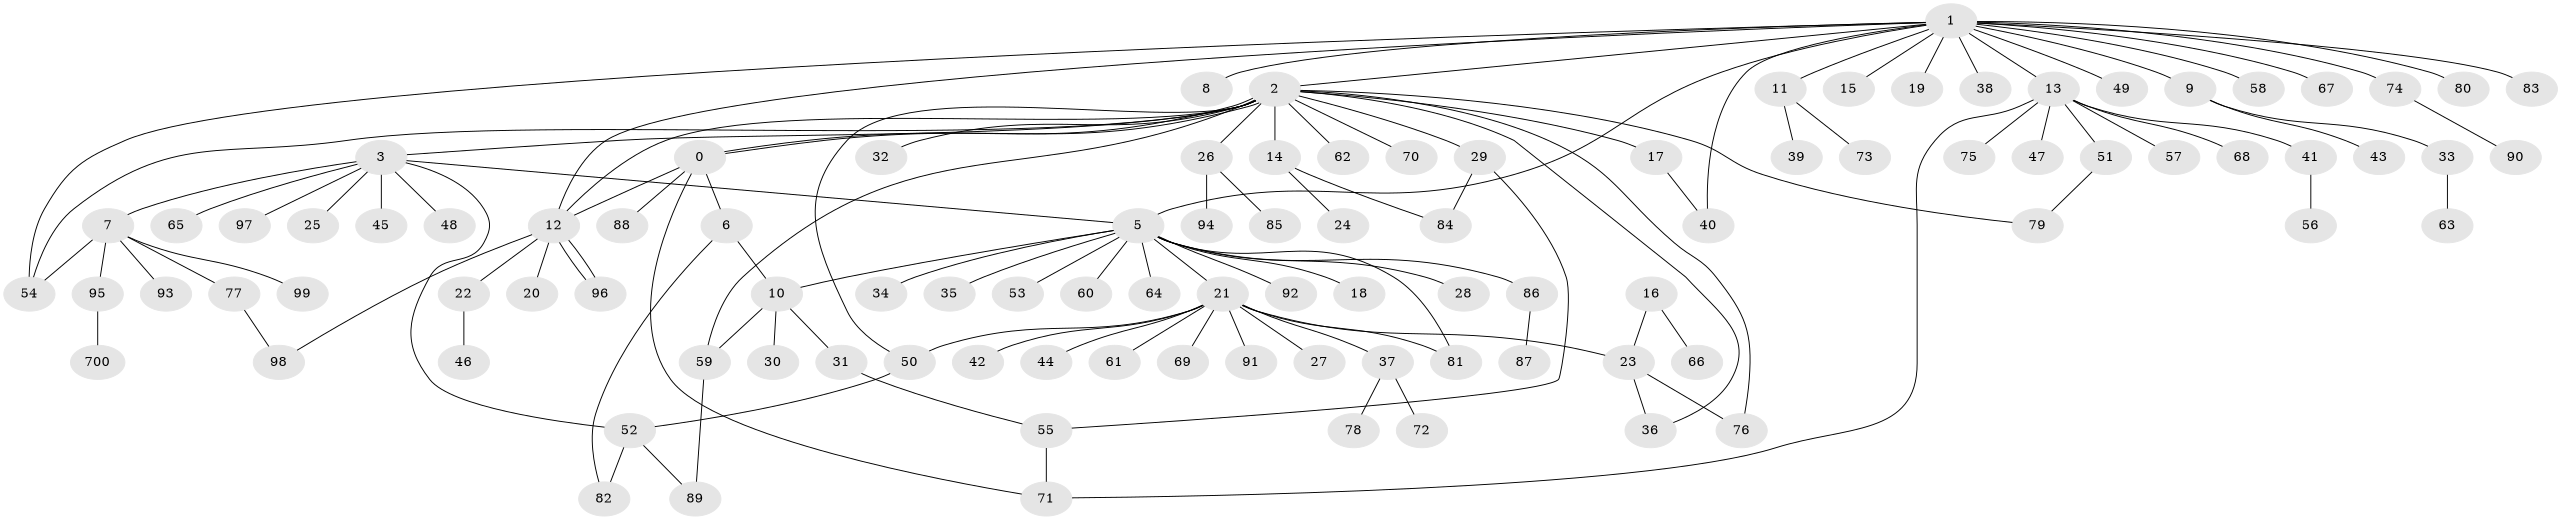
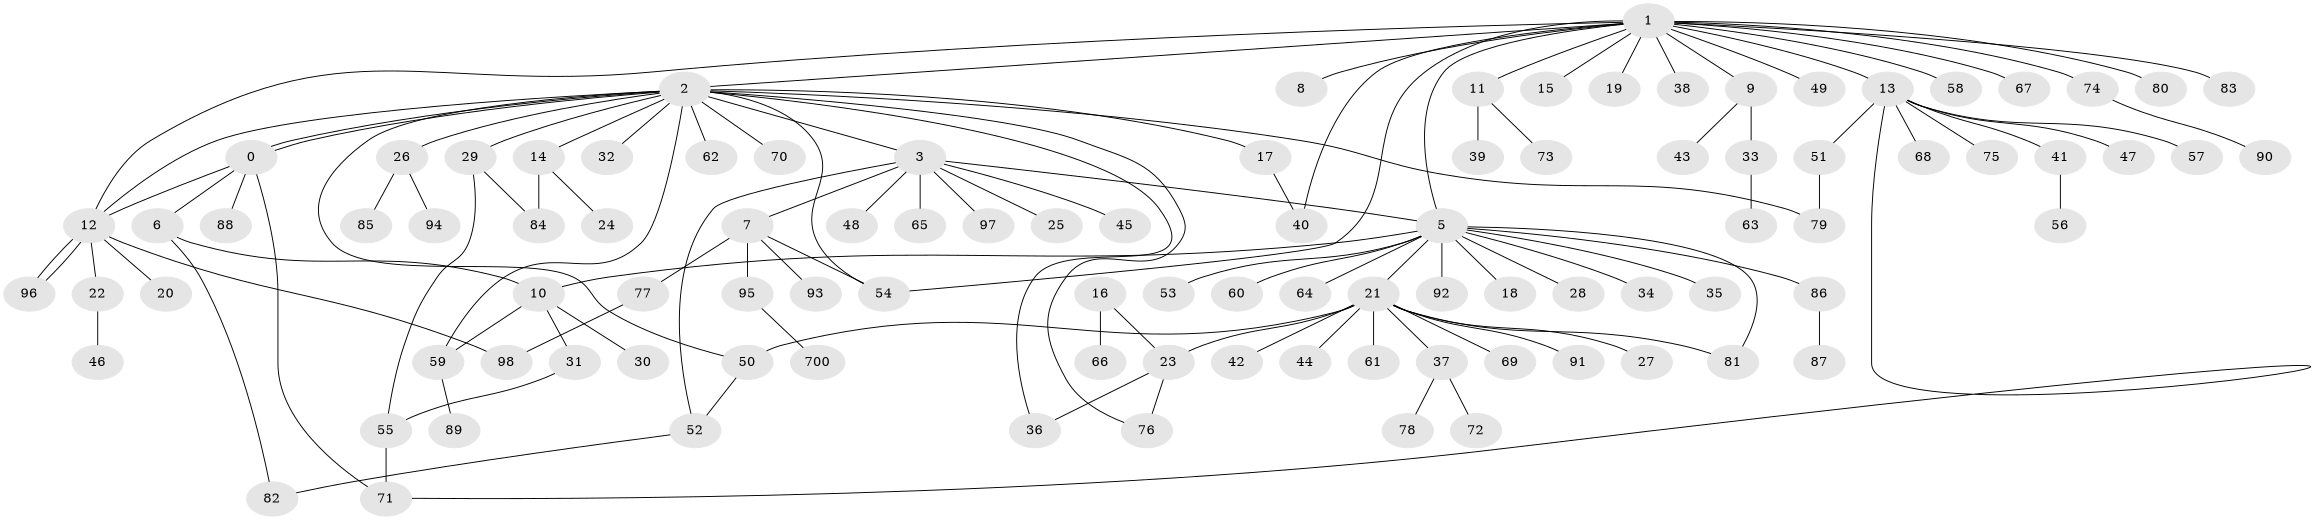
node "99": removed
edge "52" -- "89": removed
